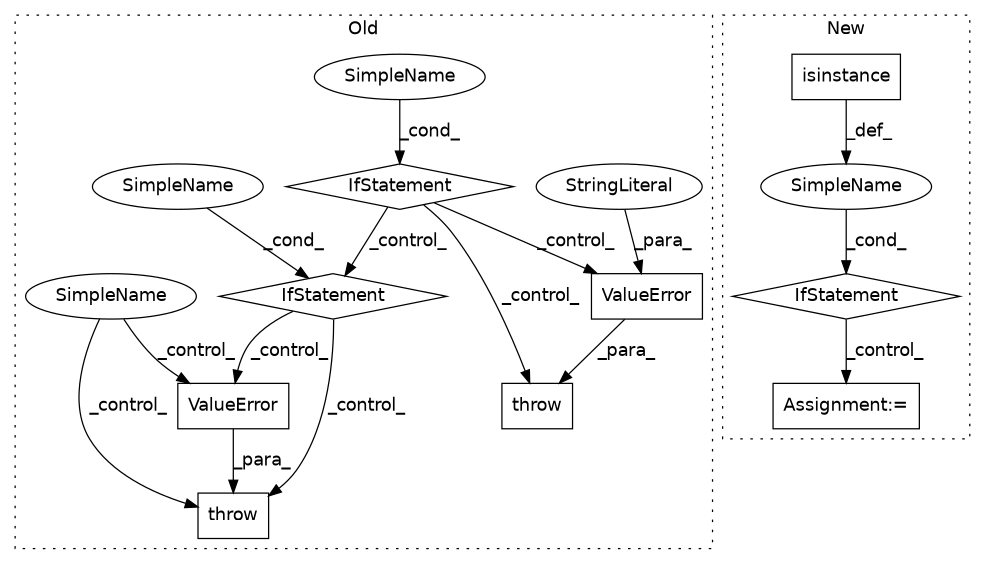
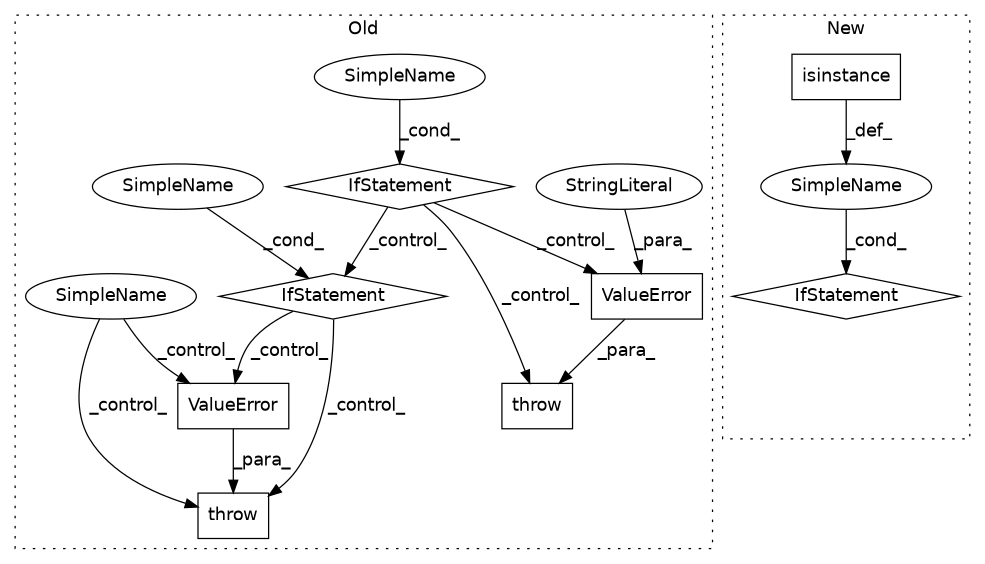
node "Assignment:=": removed
